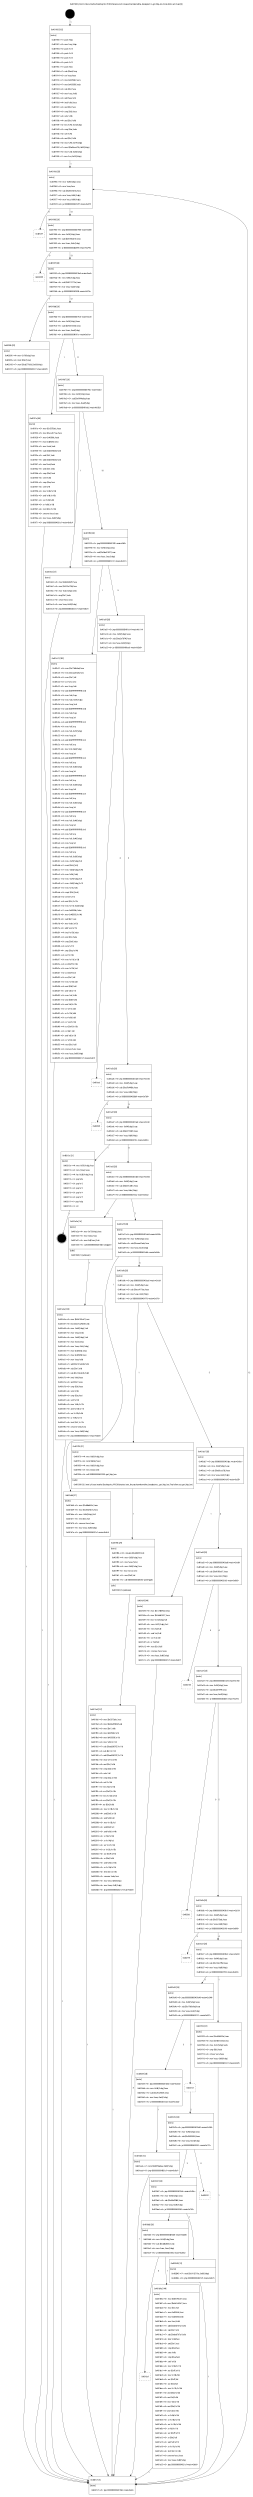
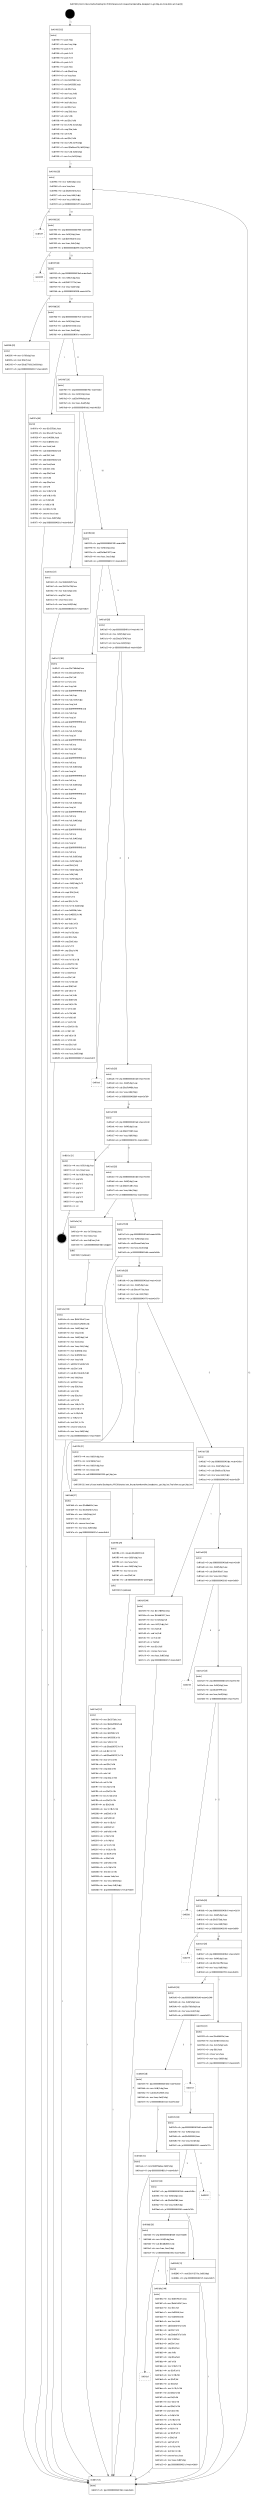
node "0x4020d9": removed
